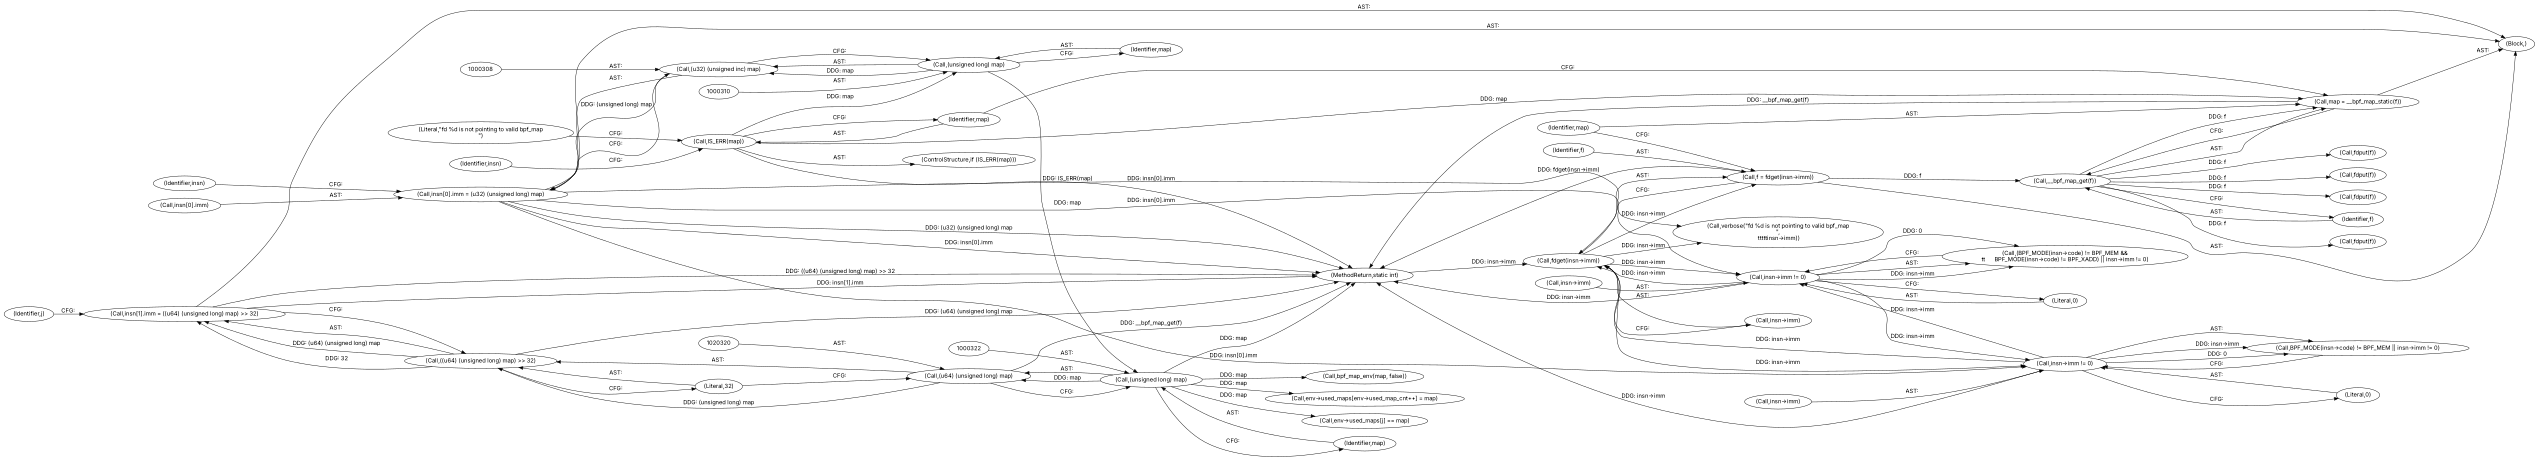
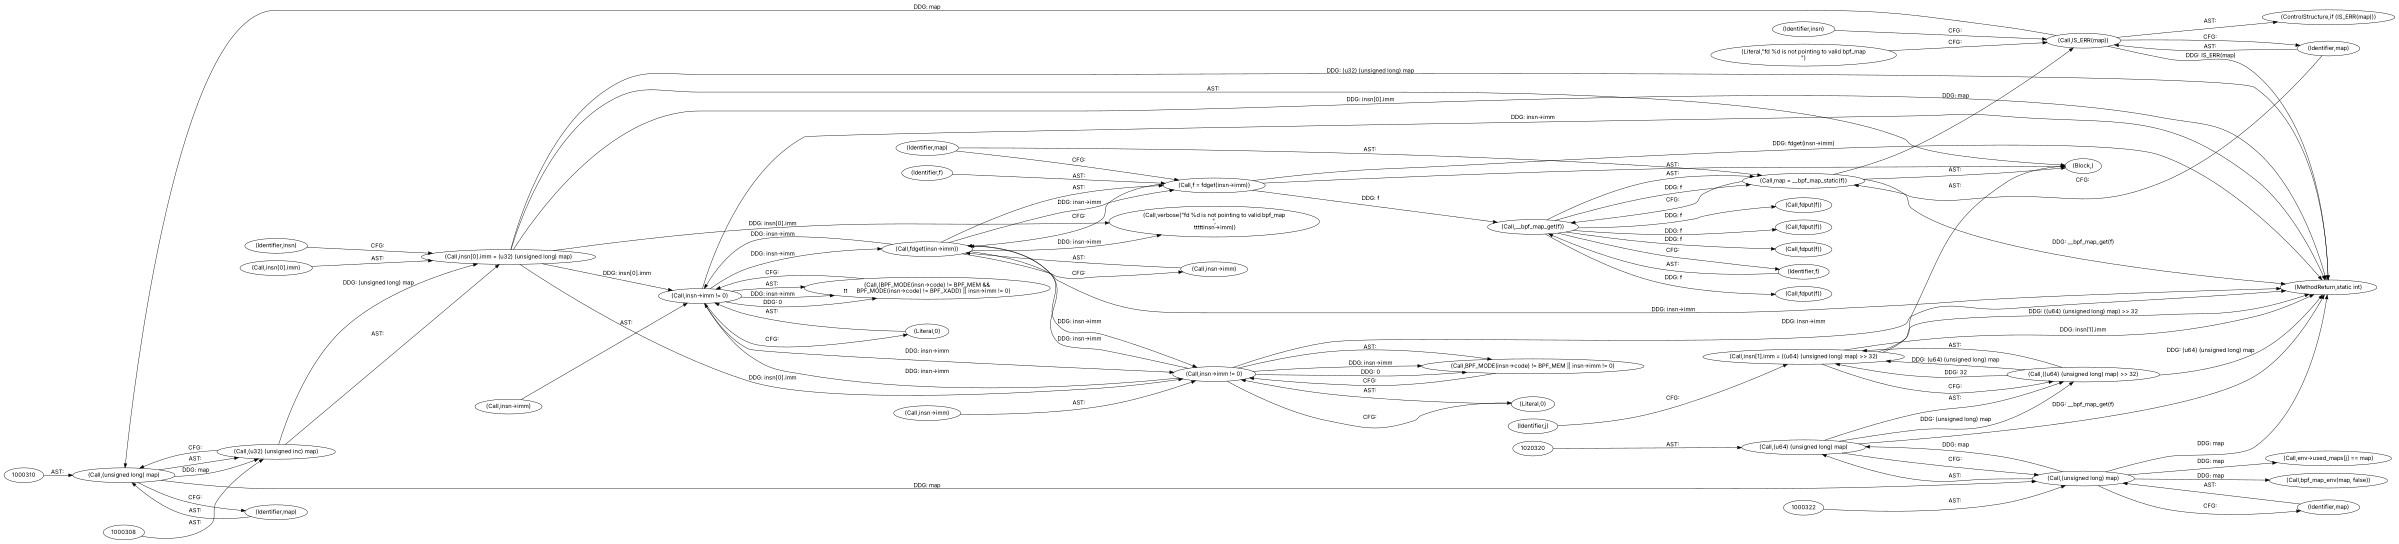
edge "(Call,IS_ERR(map))" -> "(Call,map = __bpf_map_static(f))": reversed
edge "(Call,insn[0].imm = (u32) (unsigned long) map)" -> "(Call,(u32) (unsigned inc) map)": removed, label "CFG:"
edge "(MethodReturn,static int)" -> "(Call,fdget(insn->imm))": reversed
node "(Literal,32)": removed
node "(Call,env->used_maps[env->used_map_cnt++] = map)": removed
